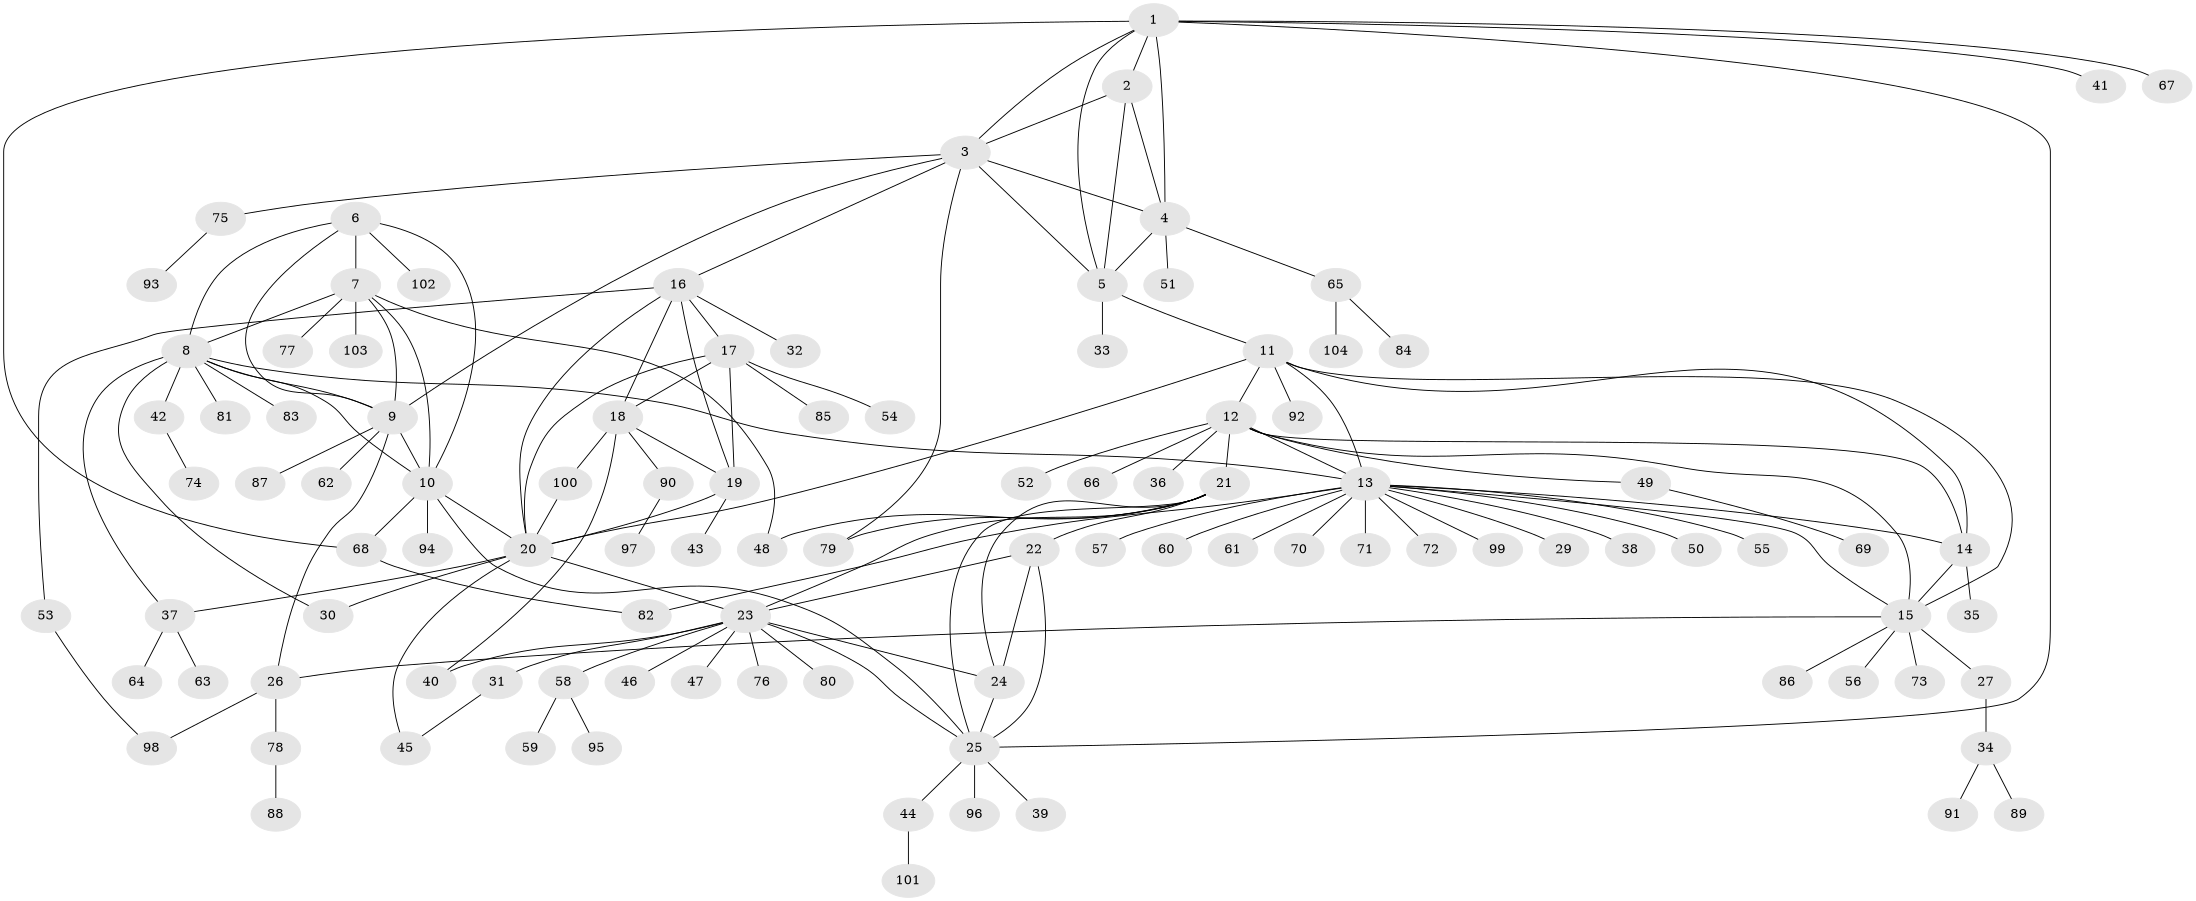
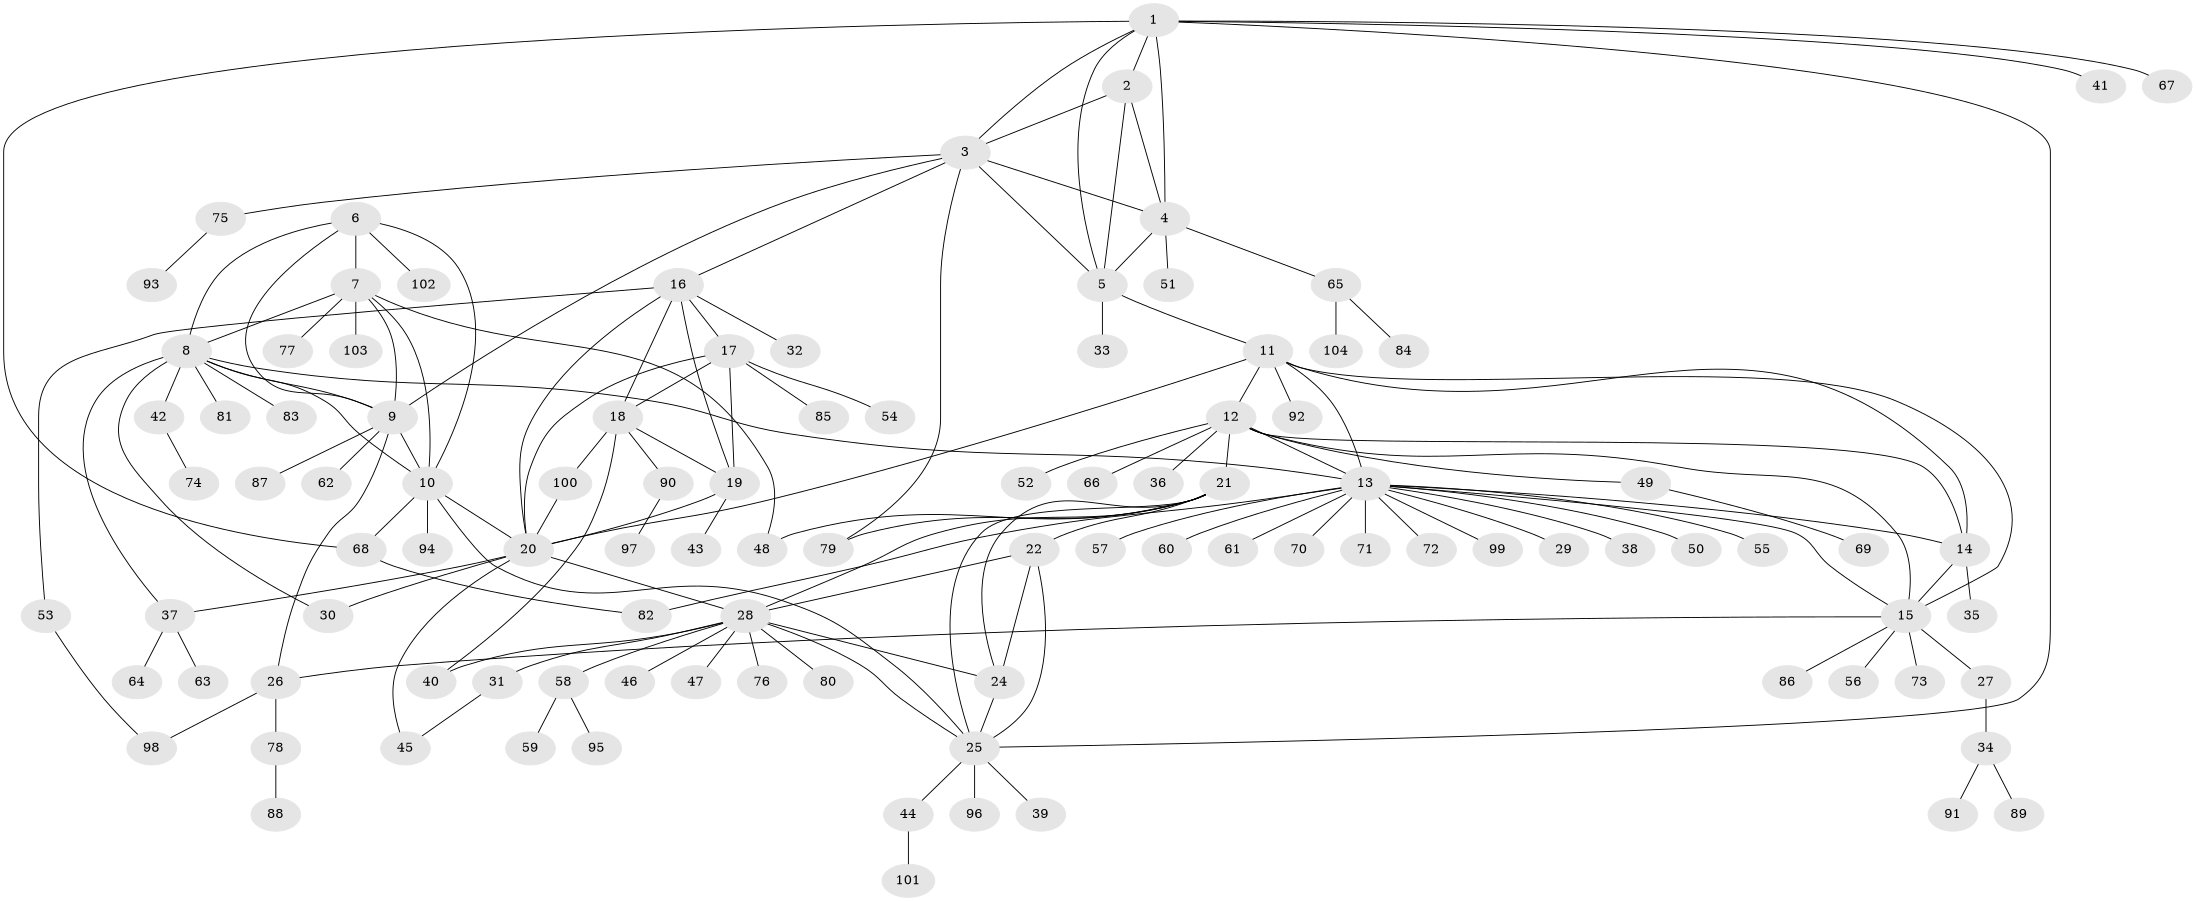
node "23": label "23" -> "28"
